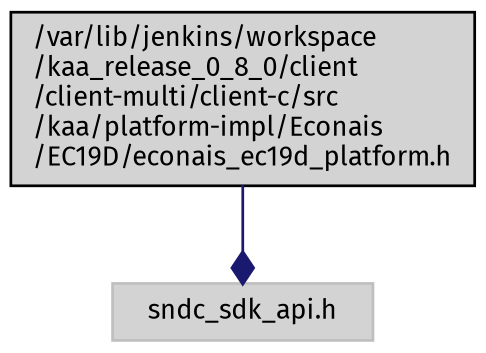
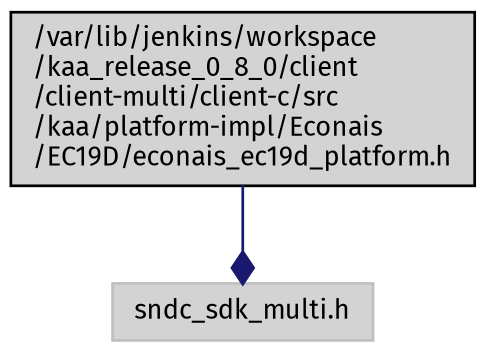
node "sndc_sdk_api.h": label "sndc_sdk_api.h" -> "sndc_sdk_multi.h"
